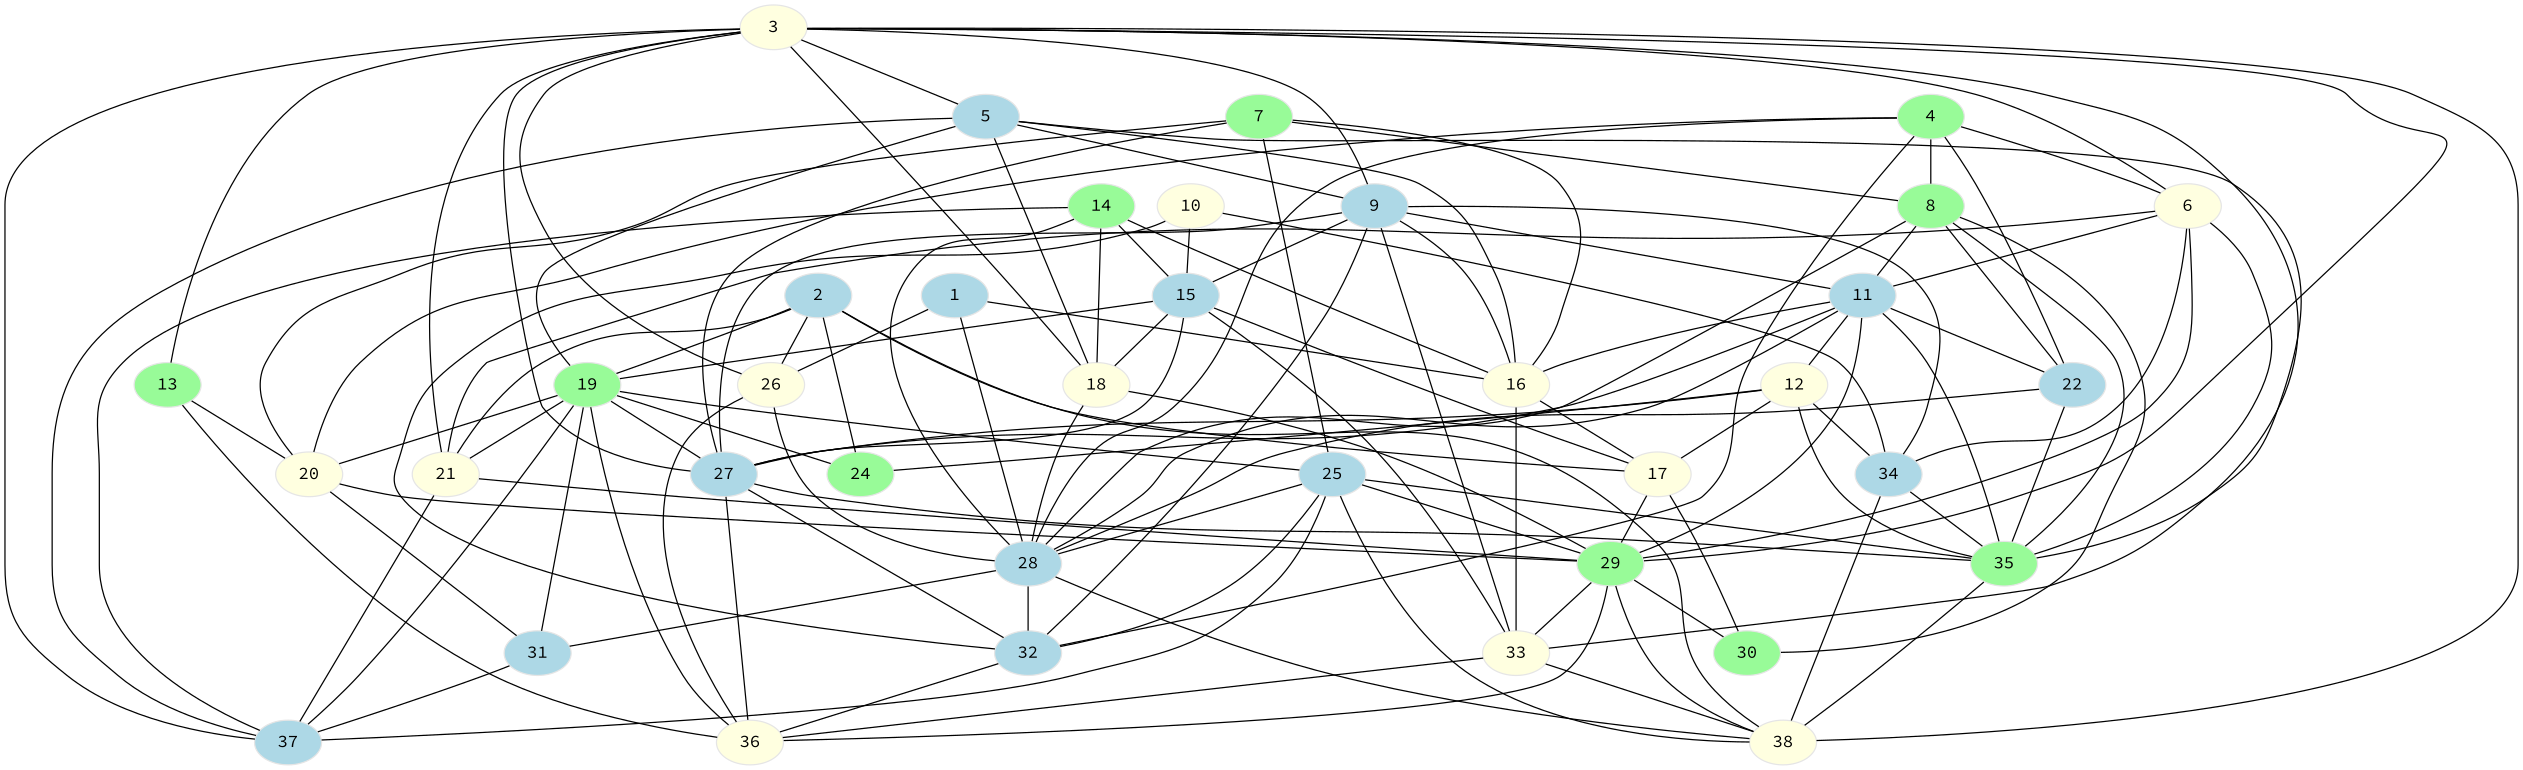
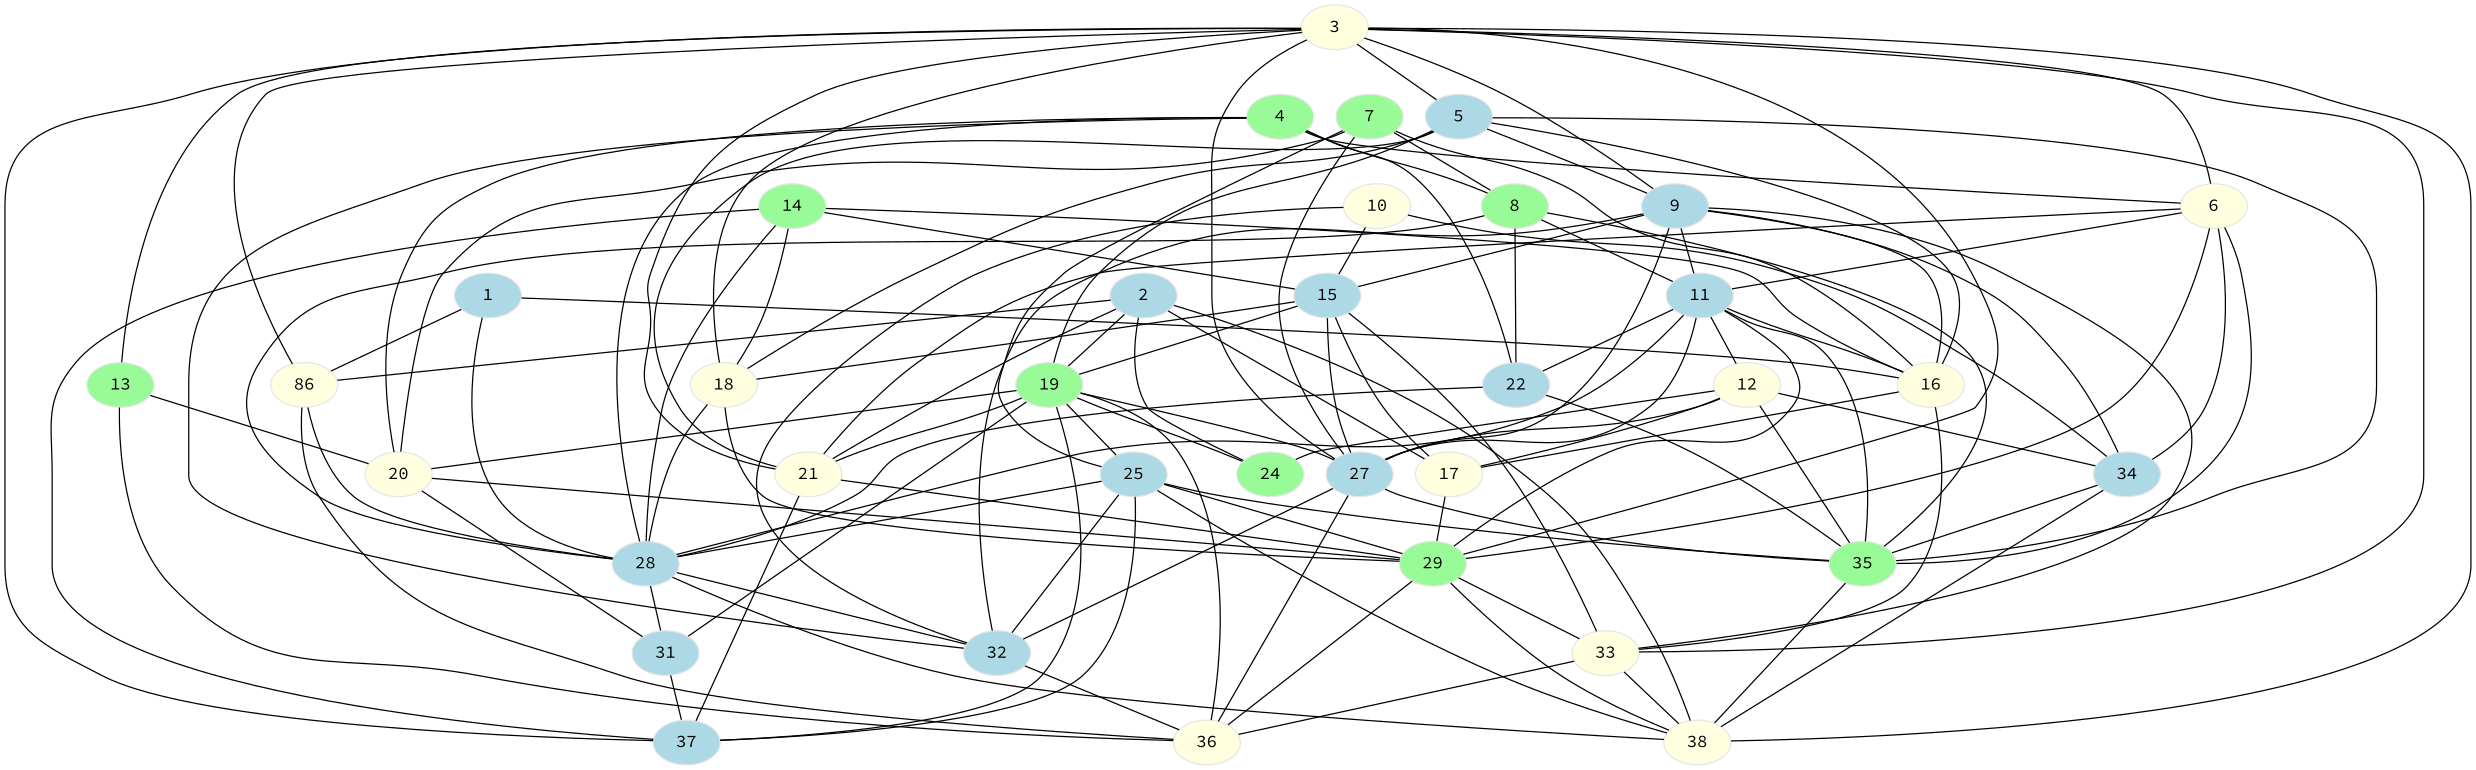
edge "5" -- "37": now "5" -- "21"
node "26": label "26" -> "86"
node "30": removed
